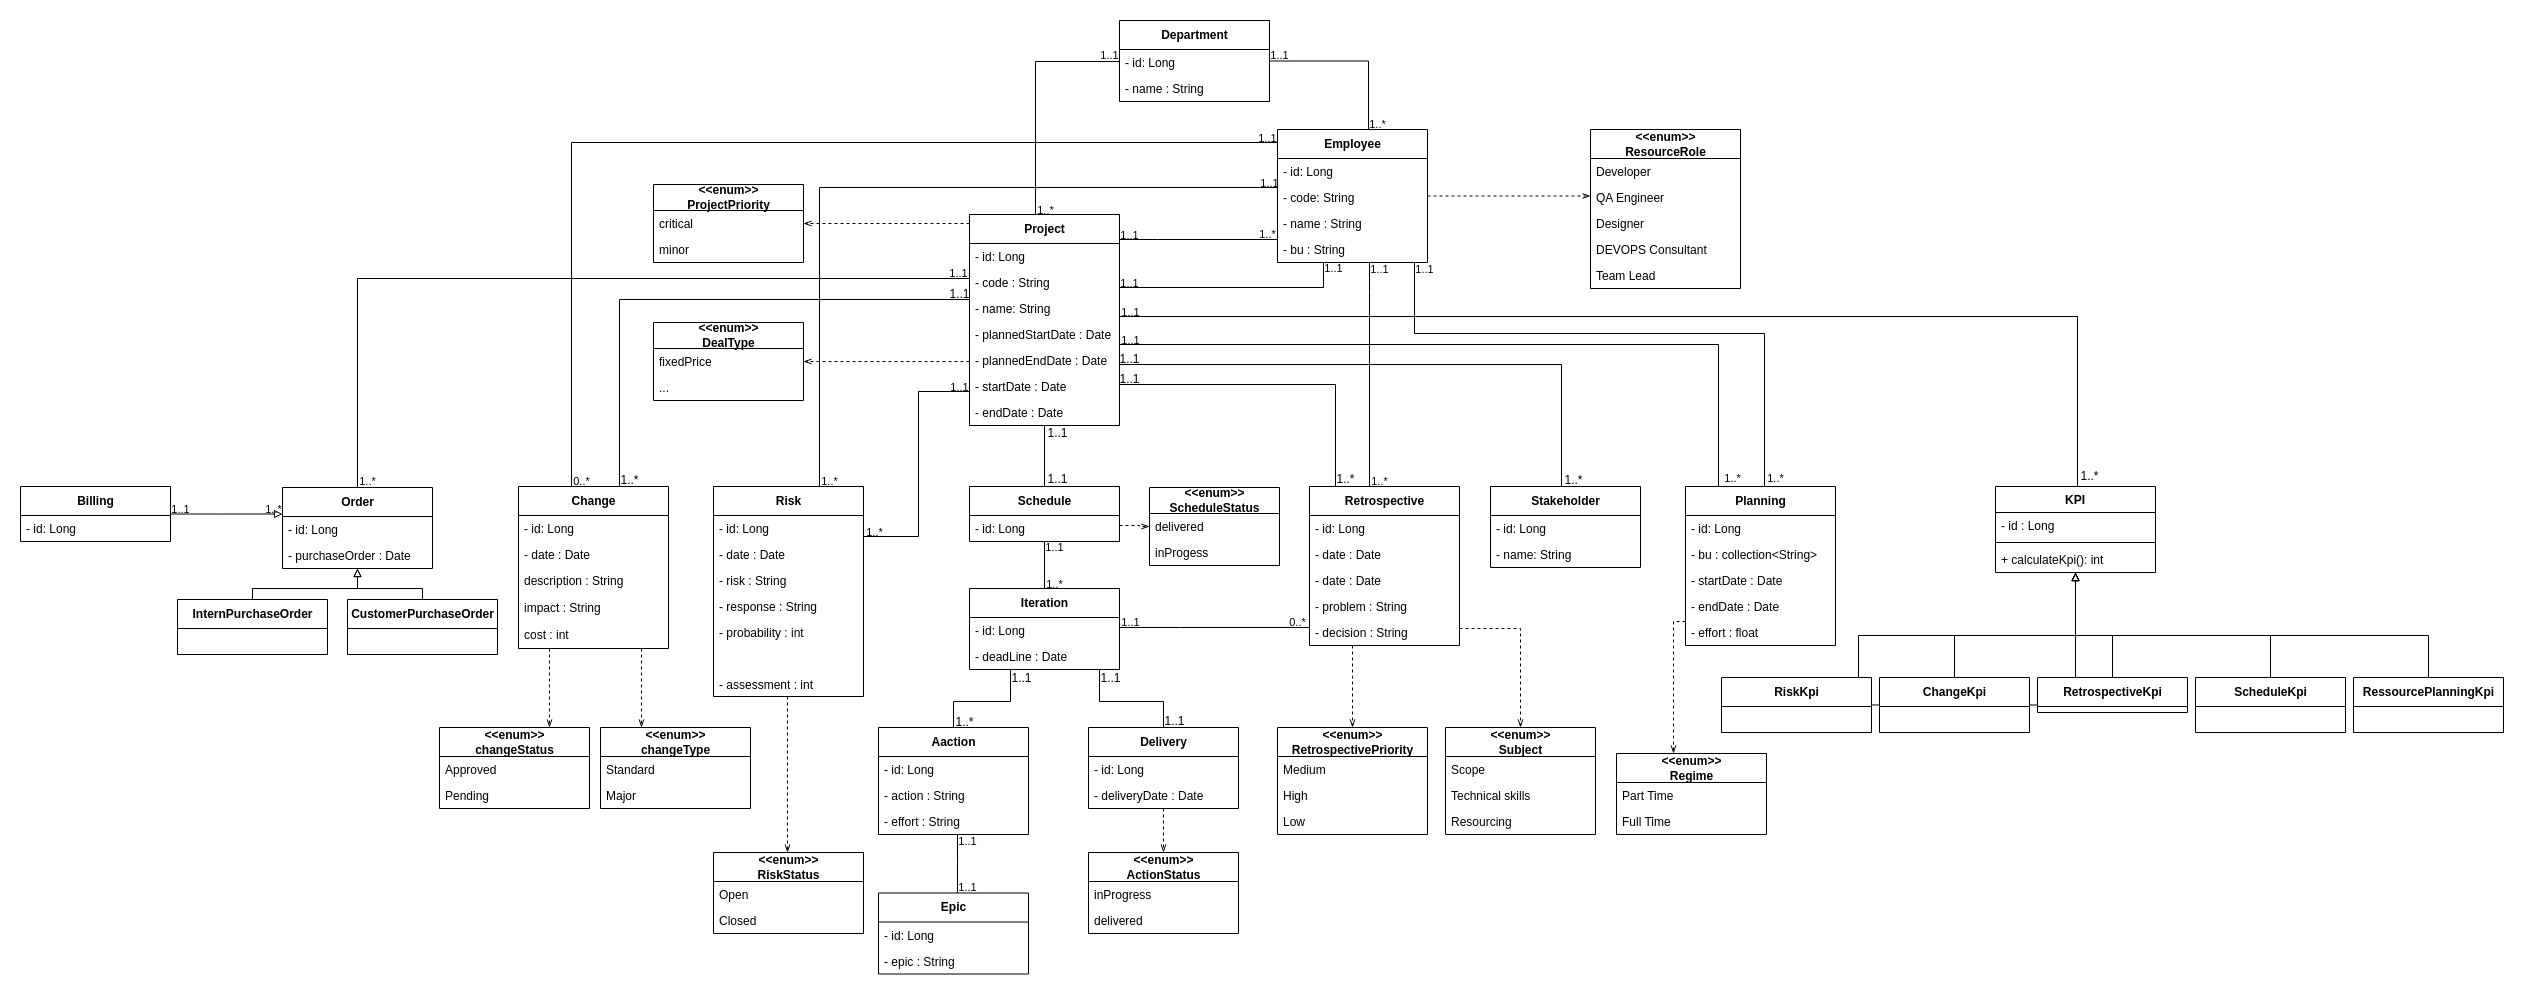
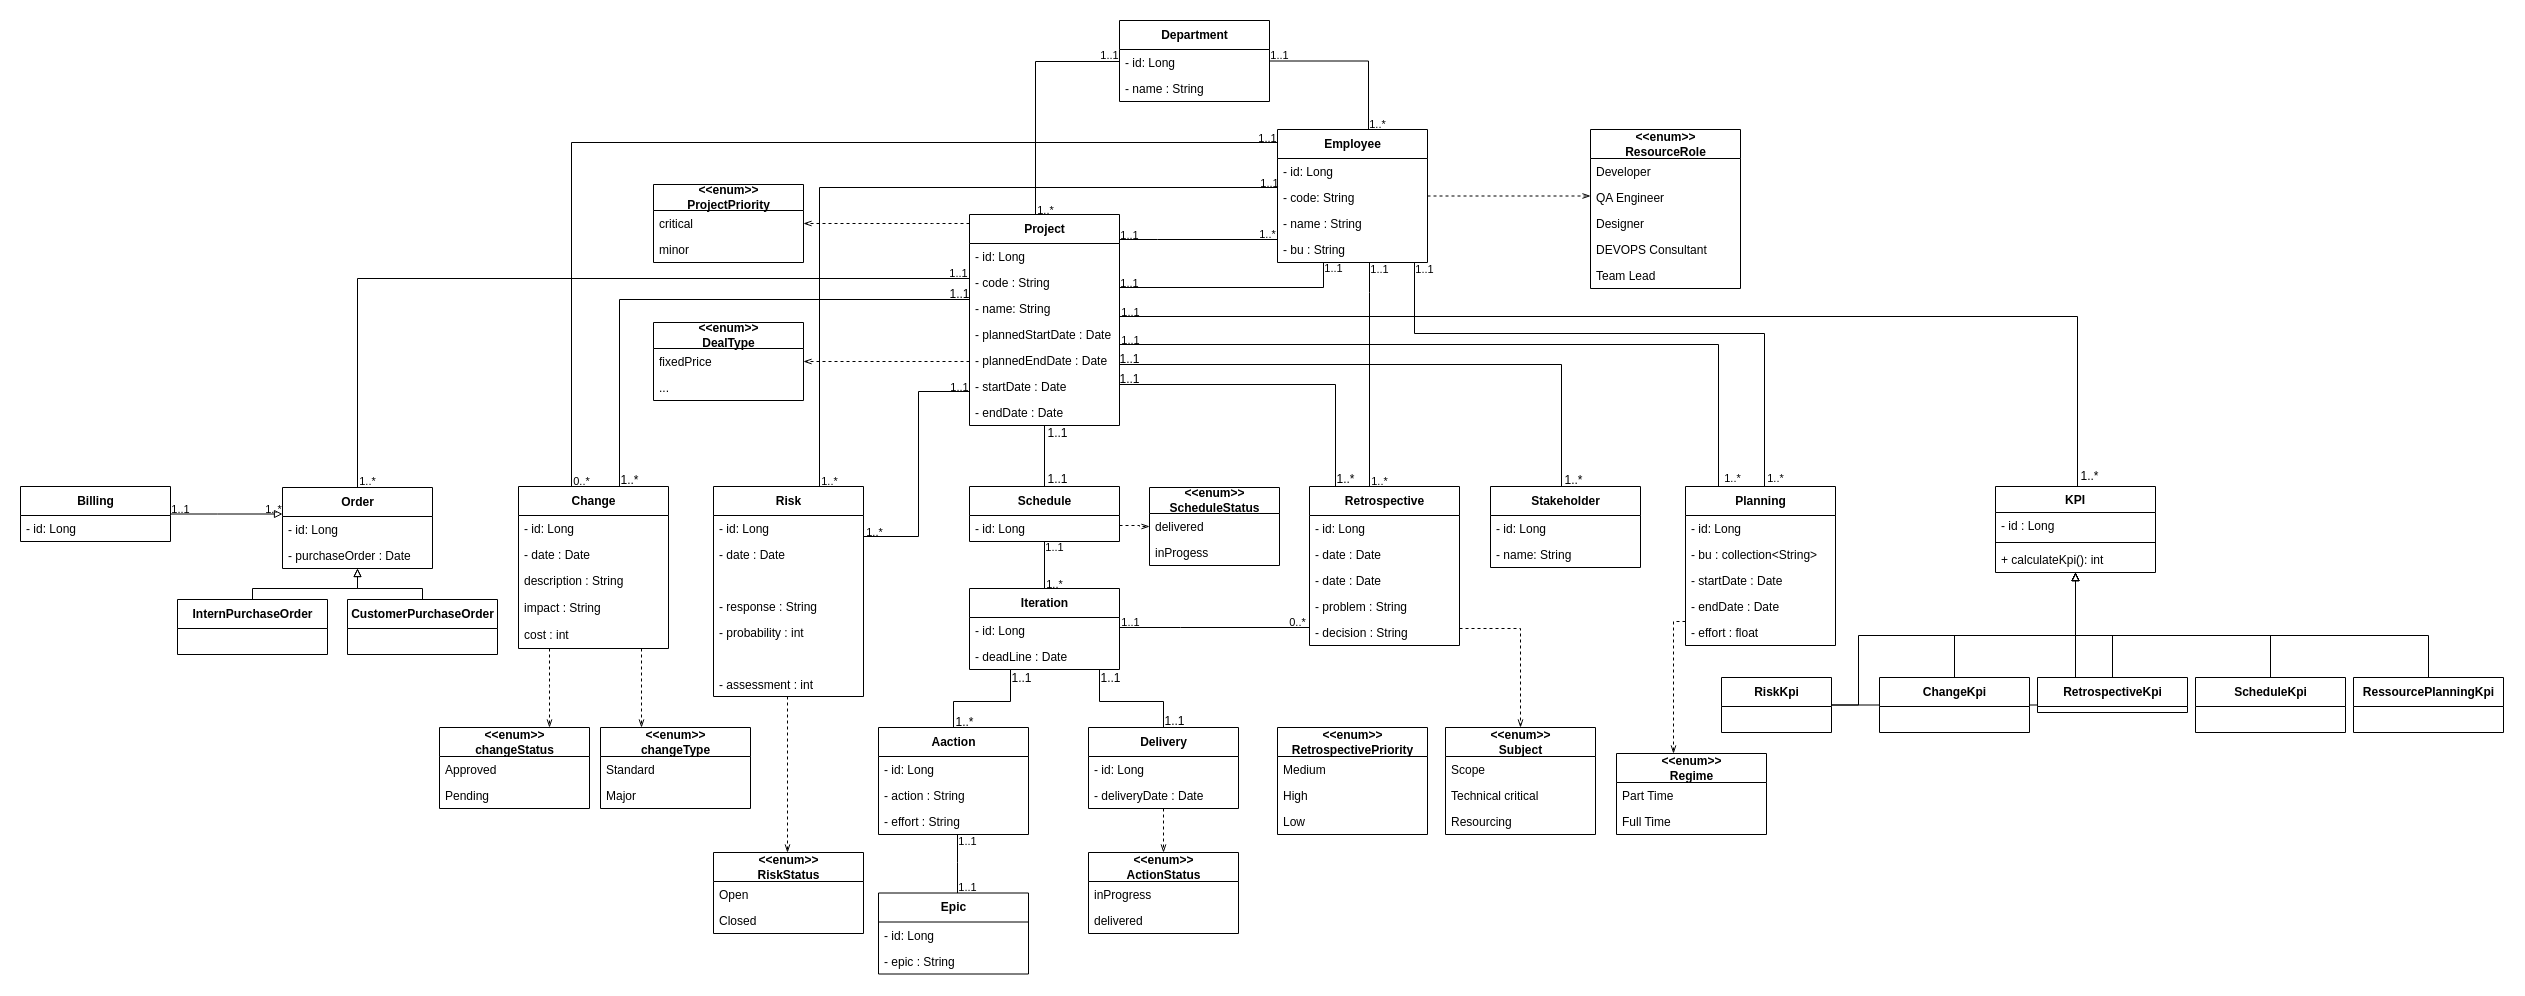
node "- risk : String": removed
edge "Retrospective" -> "<<enum>> RetrospectivePriority": removed
node "RiskKpi": size 150x55 -> 110x55
node "Technical skills": label "Technical skills" -> "Technical critical"
